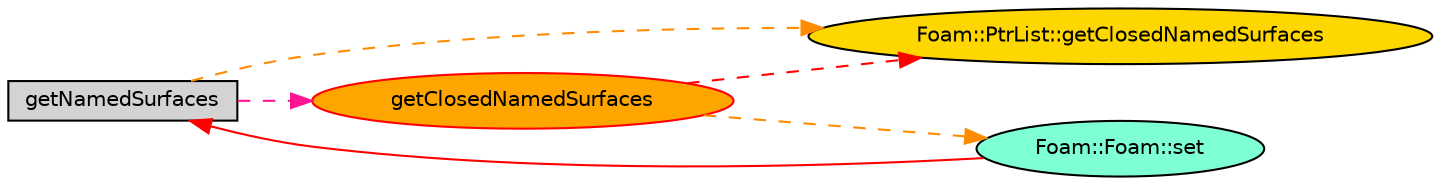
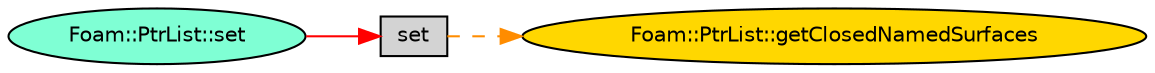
node "getNamedSurfaces": label "getNamedSurfaces" -> "set"
node "getClosedNamedSurfaces": removed
node "Foam::Foam::set": label "Foam::Foam::set" -> "Foam::PtrList::set"
